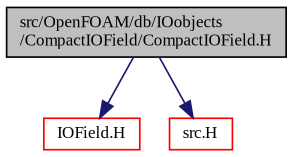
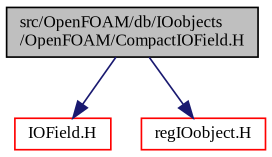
node "src/OpenFOAM/db/IOobjects /CompactIOField/CompactIOField.H": label "src/OpenFOAM/db/IOobjects /CompactIOField/CompactIOField.H" -> "src/OpenFOAM/db/IOobjects /OpenFOAM/CompactIOField.H"
node "src.H": label "src.H" -> "regIOobject.H"
